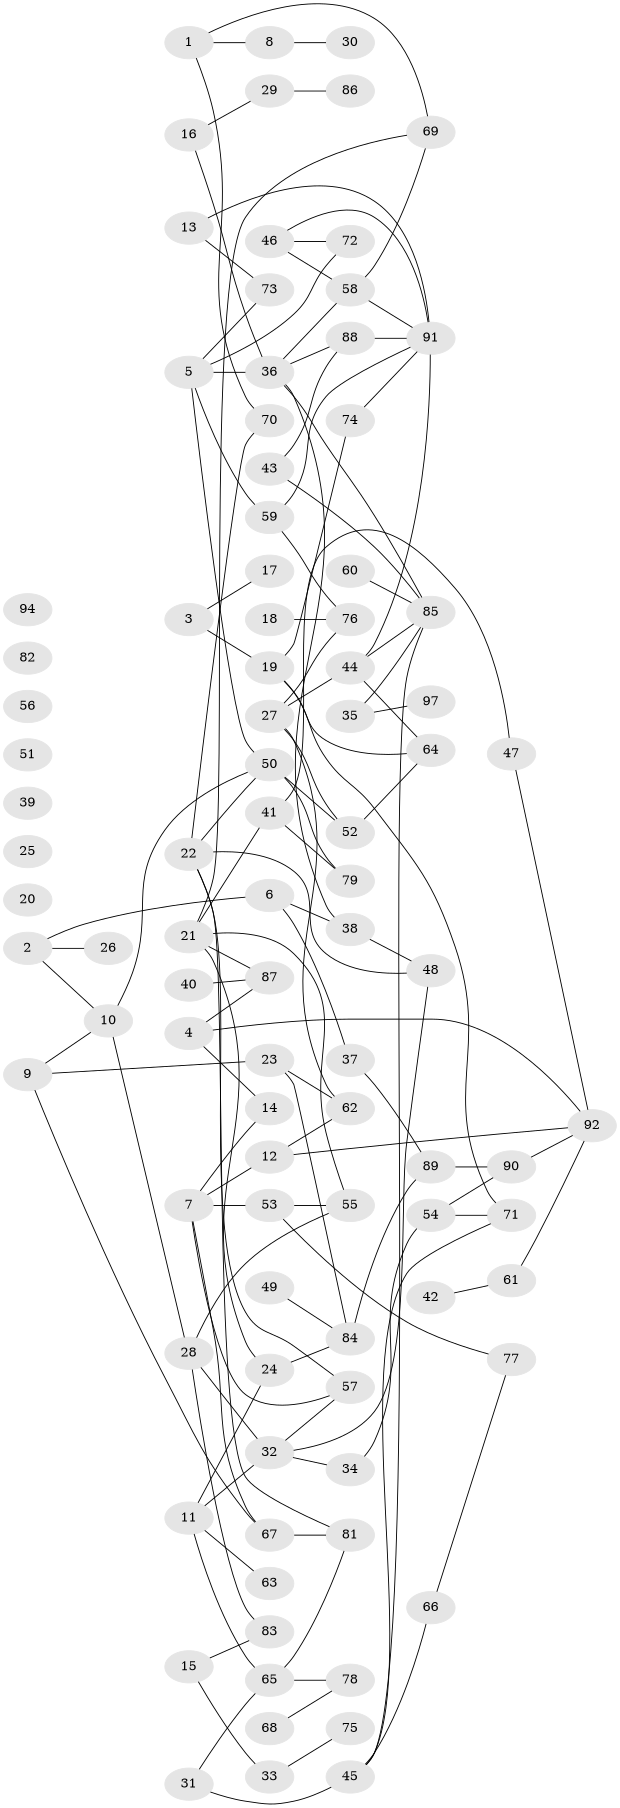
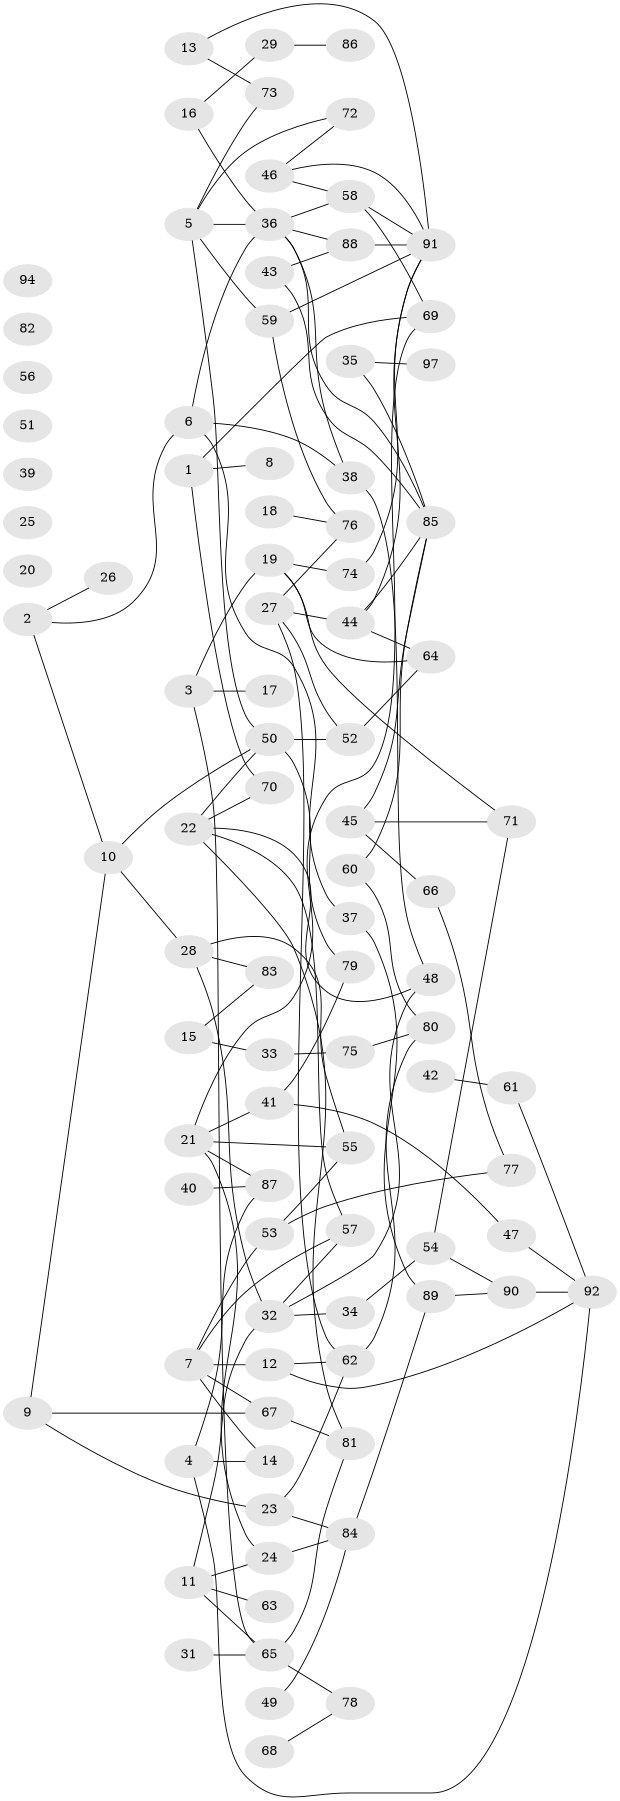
node "30": removed
edge "36" -- "6": added
node "80": added
edge "3" -- "65": added
edge "45" -- "31": removed
